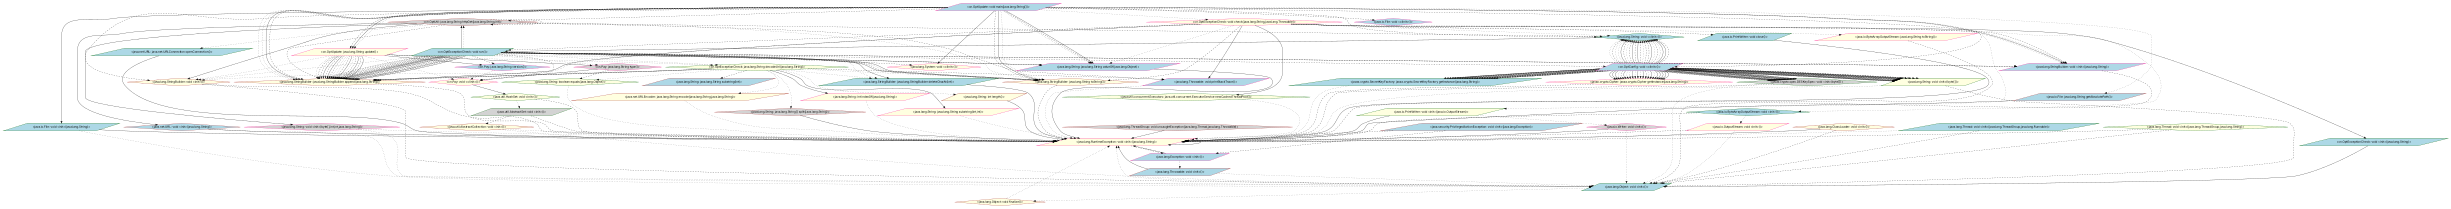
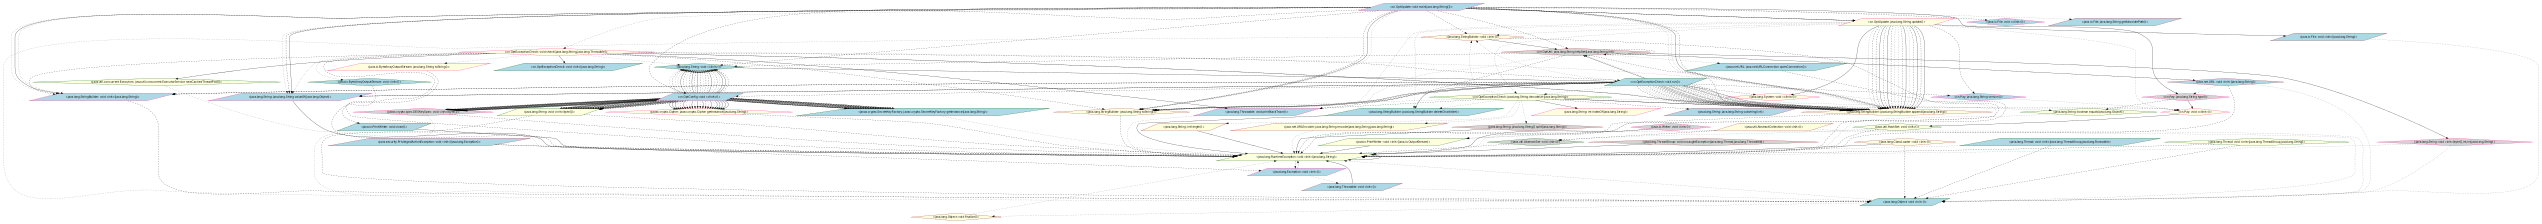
edge "<cn.OptUpdate: java.lang.String update()>" -> "<java.lang.StringBuilder: java.lang.String toString()>": added
edge "<cn.OptUpdate: void main(java.lang.String[])>" -> "<java.lang.System: void <clinit>()>": now "<cn.OptUpdate: java.lang.String update()>" -> "<java.lang.System: void <clinit>()>"
edge "<cn.OptUtil: java.lang.String httpGet(java.lang.String,int)>" -> "<java.lang.StringBuilder: void <init>()>": reversed
edge "<cn.OptUpdate: java.lang.String update()>" -> "<cn.Pay: java.lang.String version()>": style solid -> dashed
edge "<cn.OptExceptionCheck: void run()>" -> "<cn.Pay: java.lang.String type()>": now "<java.net.URL: void <init>(java.lang.String)>" -> "<cn.Pay: java.lang.String type()>"
node "<javax.crypto.spec.DESKeySpec: void <init>(byte[])>": color darkgreen -> deeppink
edge "<java.lang.String: void <init>(byte[])>" -> "<java.lang.RuntimeException: void <init>(java.lang.String)>": style dotted -> dashed
node "<java.util.AbstractSet: void <init>()>": shape parallelogram -> diamond
node "<java.lang.String: java.lang.String substring(int,int)>": removed
edge "<java.io.File: java.lang.String getAbsolutePath()>" -> "<java.lang.RuntimeException: void <init>(java.lang.String)>": removed
edge "<java.util.AbstractSet: void <init>()>" -> "<java.util.AbstractCollection: void <init>()>": reversed
edge "<java.io.PrintWriter: void <init>(java.io.OutputStream)>" -> "<java.io.Writer: void <init>()>": reversed
node "<java.io.File: void <init>(java.lang.String)>": color darkgreen -> brown
node "<java.util.AbstractCollection: void <init>()>": shape diamond -> parallelogram
node "<java.io.OutputStream: void <init>()>": removed
edge "<java.net.URL: java.net.URLConnection openConnection()>" -> "<java.lang.RuntimeException: void <init>(java.lang.String)>": style solid -> dashed
edge "<java.net.URL: void <init>(java.lang.String)>" -> "<java.lang.RuntimeException: void <init>(java.lang.String)>": style solid -> dashed
edge "<java.lang.String: int indexOf(java.lang.String)>" -> "<java.lang.RuntimeException: void <init>(java.lang.String)>": removed
edge "<java.io.File: void <init>(java.lang.String)>" -> "<java.lang.RuntimeException: void <init>(java.lang.String)>": removed
node "<java.lang.RuntimeException: void <init>(java.lang.String)>": color deeppink -> darkgreen
edge "<java.lang.Exception: void <init>()>" -> "<java.lang.RuntimeException: void <init>(java.lang.String)>": style solid -> dashed
edge "<java.lang.StringBuilder: void <init>()>" -> "<java.lang.Object: void <init>()>": style dashed -> dotted
edge "<cn.OptExceptionCheck: void <init>(java.lang.String)>" -> "<java.lang.Object: void <init>()>": removed
